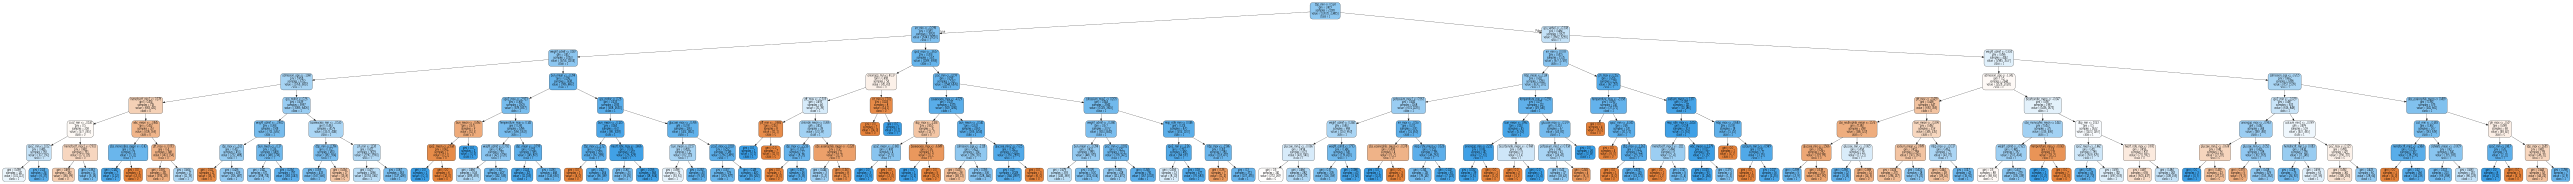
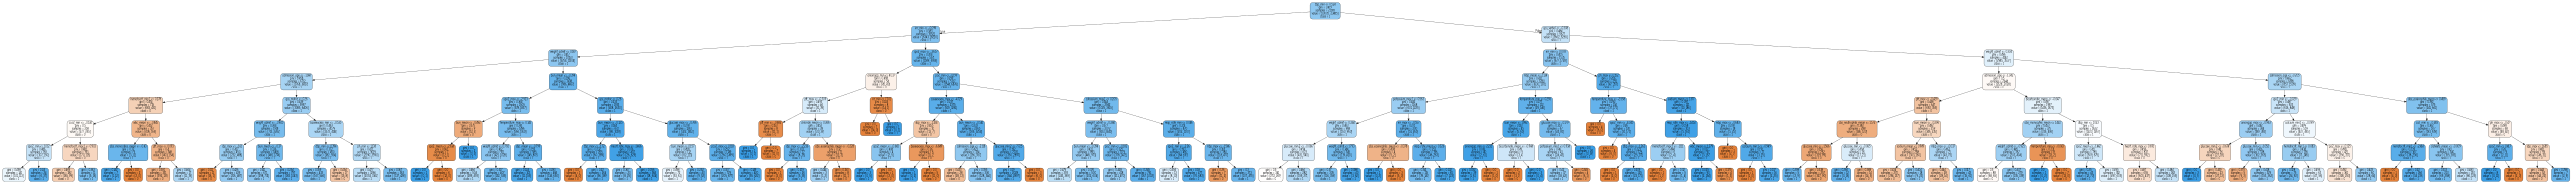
node "gini = 0.375 samples = 4 value = [1, 3] class = 1": fillcolor #7bbeee -> #e78c4b
